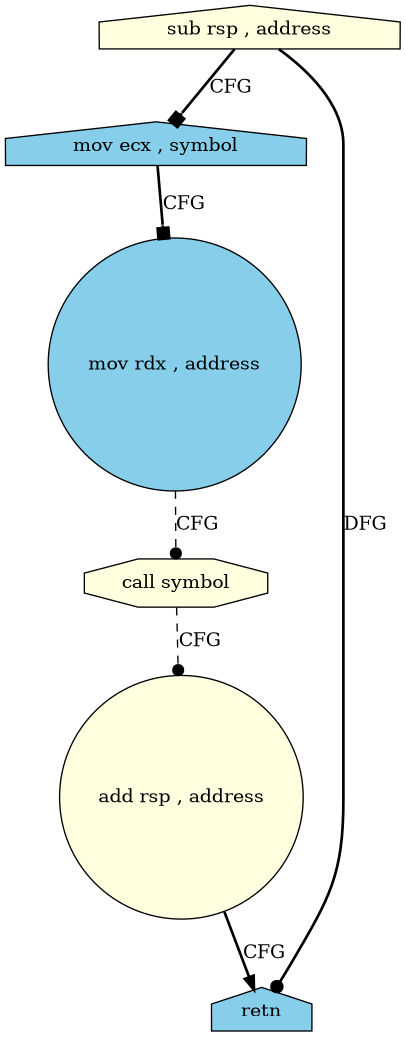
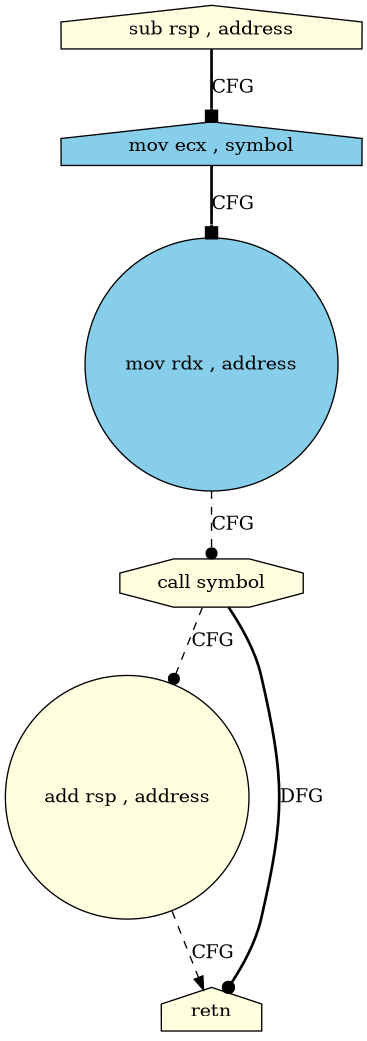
edge "sub rsp , address" -> "retn": now "call symbol" -> "retn"
edge "add rsp , address" -> "retn": style bold -> dashed
node "retn": fillcolor skyblue -> lightyellow
